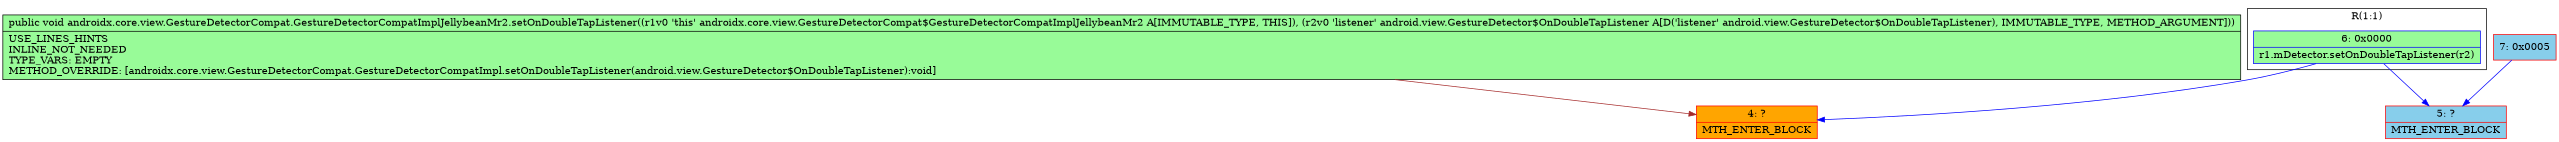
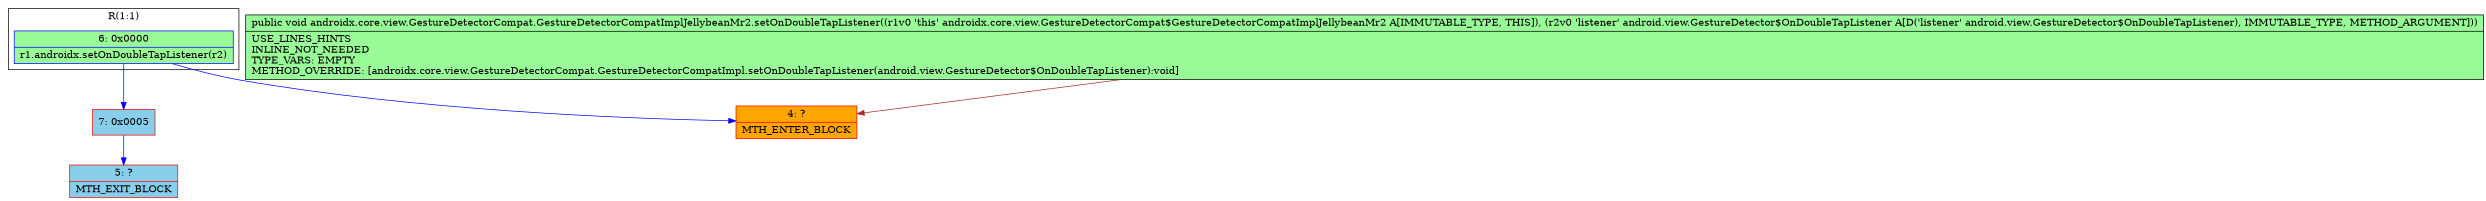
node "6: 0x0000": text "r1.mDetector.setOnDoubleTapListener(r2)" -> "r1.androidx.setOnDoubleTapListener(r2)"
edge "6: 0x0000" -> "5: ?": now "6: 0x0000" -> "7: 0x0005"
node "5: ?": text "MTH_ENTER_BLOCK" -> "MTH_EXIT_BLOCK"
